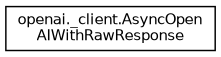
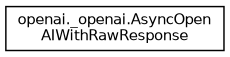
node "openai._client.AsyncOpen AIWithRawResponse": label "openai._client.AsyncOpen AIWithRawResponse" -> "openai._openai.AsyncOpen AIWithRawResponse"
